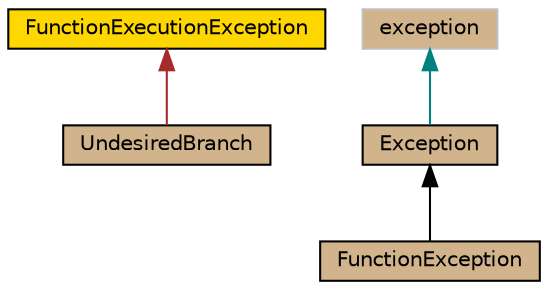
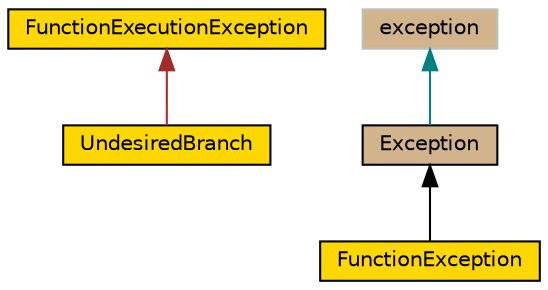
node "UndesiredBranch": fillcolor tan -> gold
node "FunctionException": fillcolor tan -> gold
